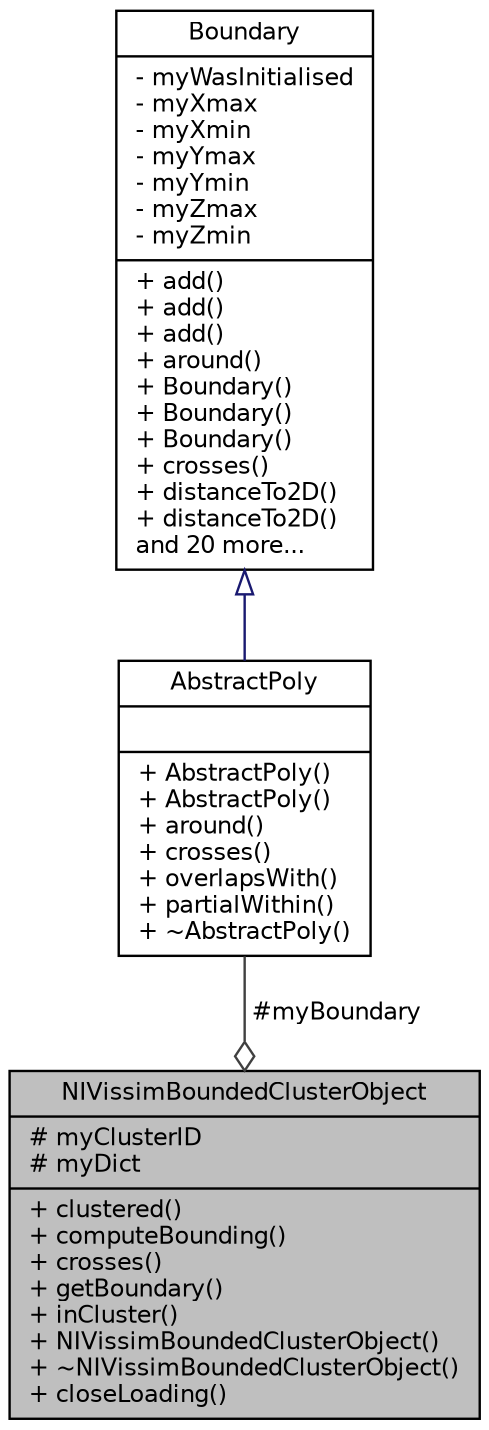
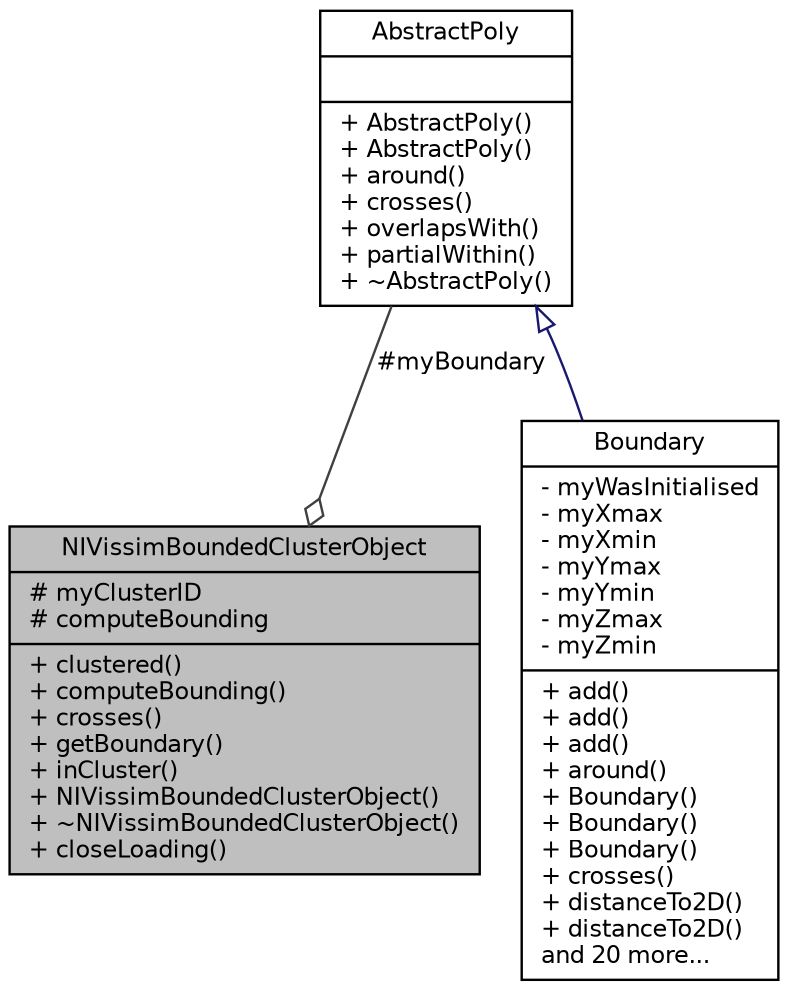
edge "AbstractPoly" -> "Boundary": reversed
node "NIVissimBoundedClusterObject": text "# myDict" -> "# computeBounding"
